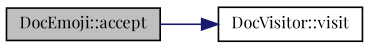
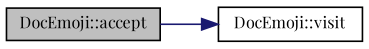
node "DocVisitor::visit": label "DocVisitor::visit" -> "DocEmoji::visit"
